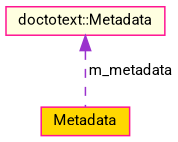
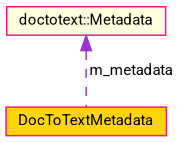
node "Metadata": label "Metadata" -> "DocToTextMetadata"
